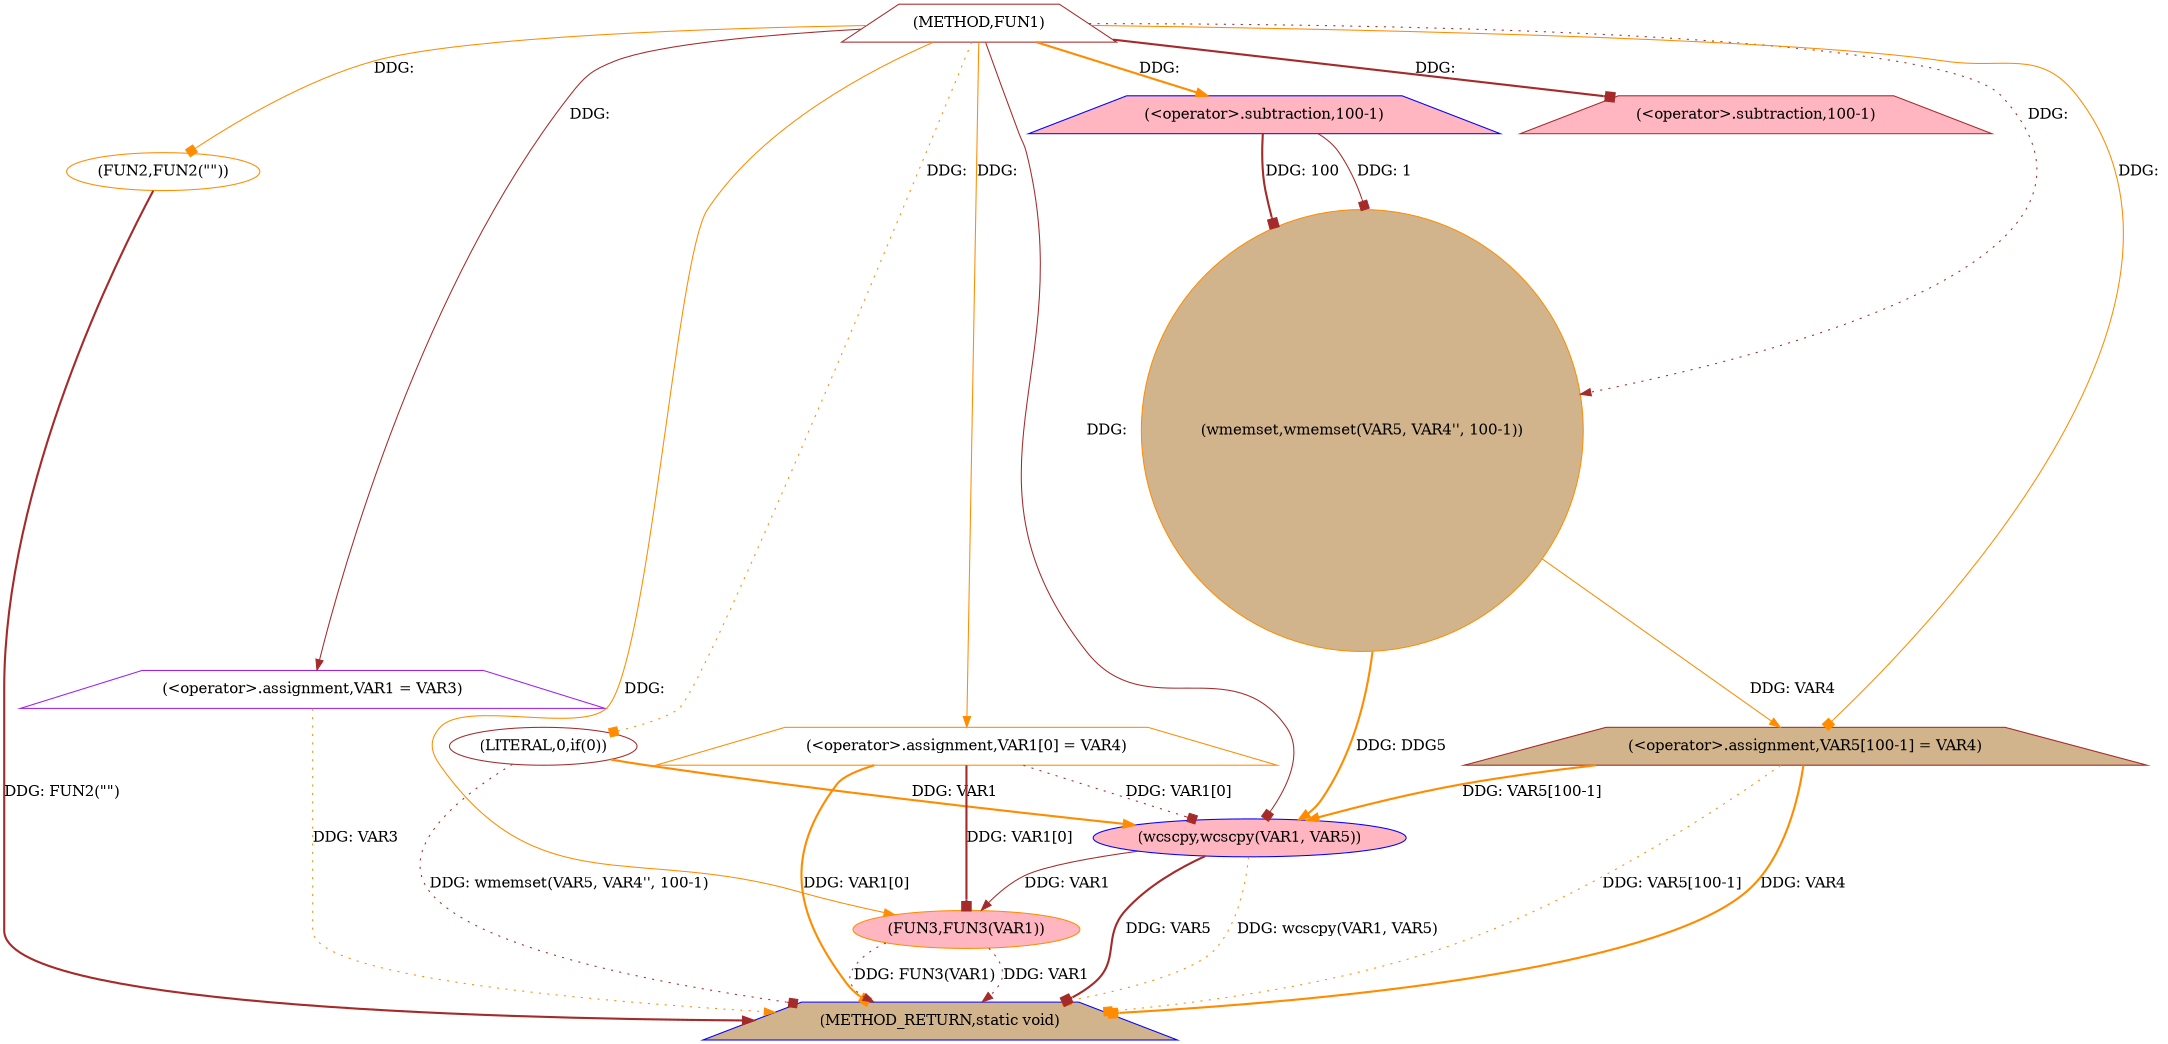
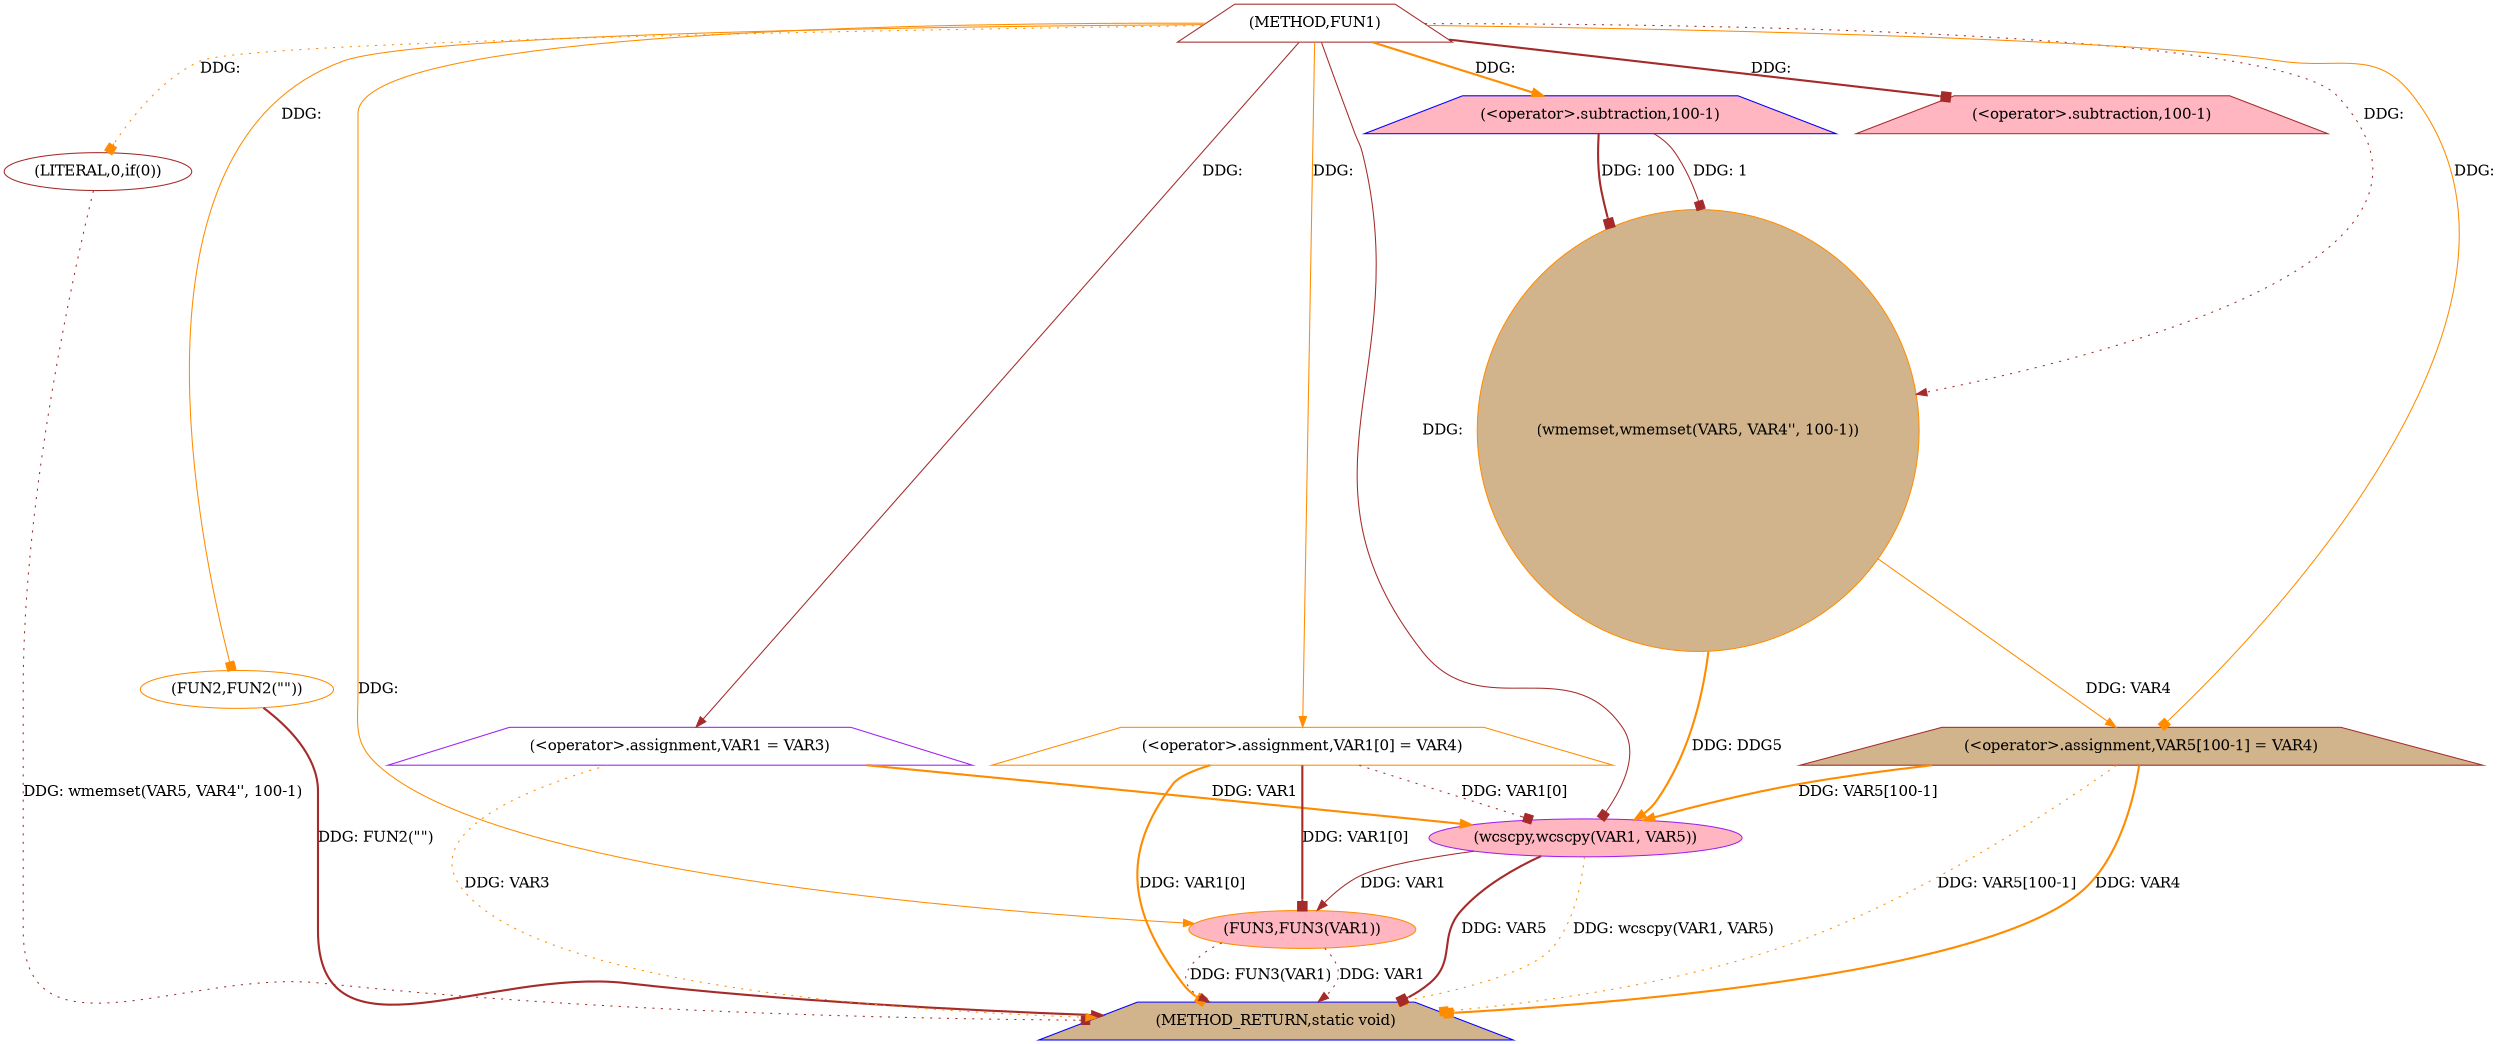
edge "(LITERAL,0,if(0))" -> "(wcscpy,wcscpy(VAR1, VAR5))": now "(<operator>.assignment,VAR1 = VAR3)" -> "(wcscpy,wcscpy(VAR1, VAR5))"
node "(wcscpy,wcscpy(VAR1, VAR5))": color blue -> purple
